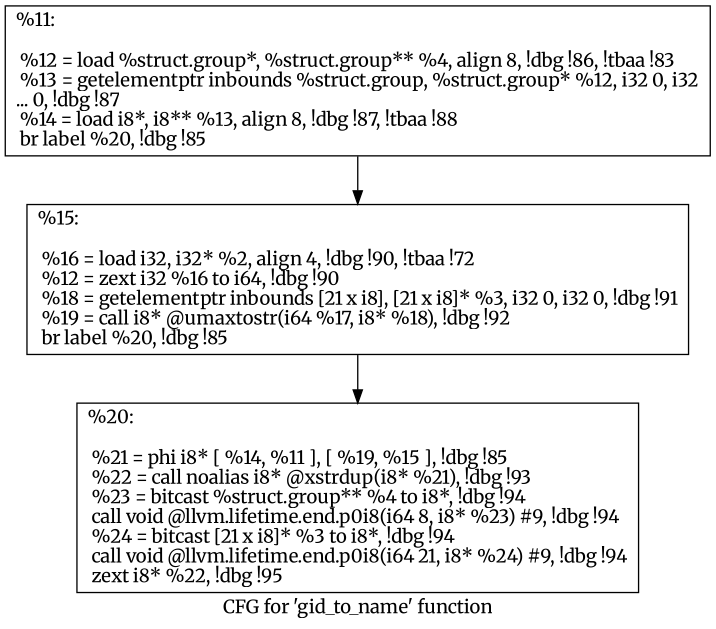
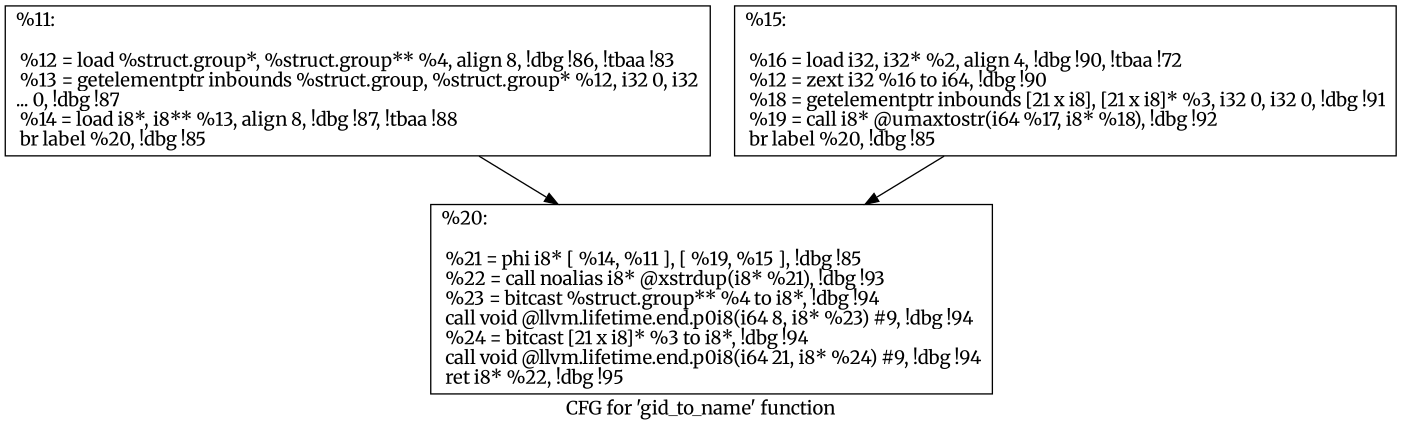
edge "%11:" -> "%15:": now "%11:" -> "%20:"
node "%20:": text "zext i8* %22, !dbg !95" -> "ret i8* %22, !dbg !95"
